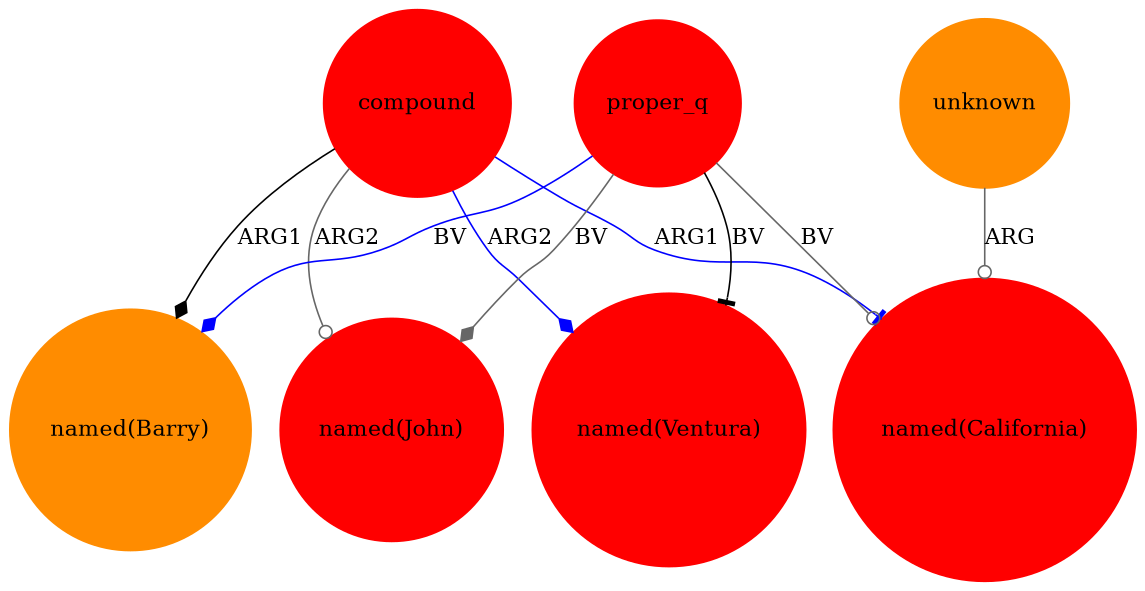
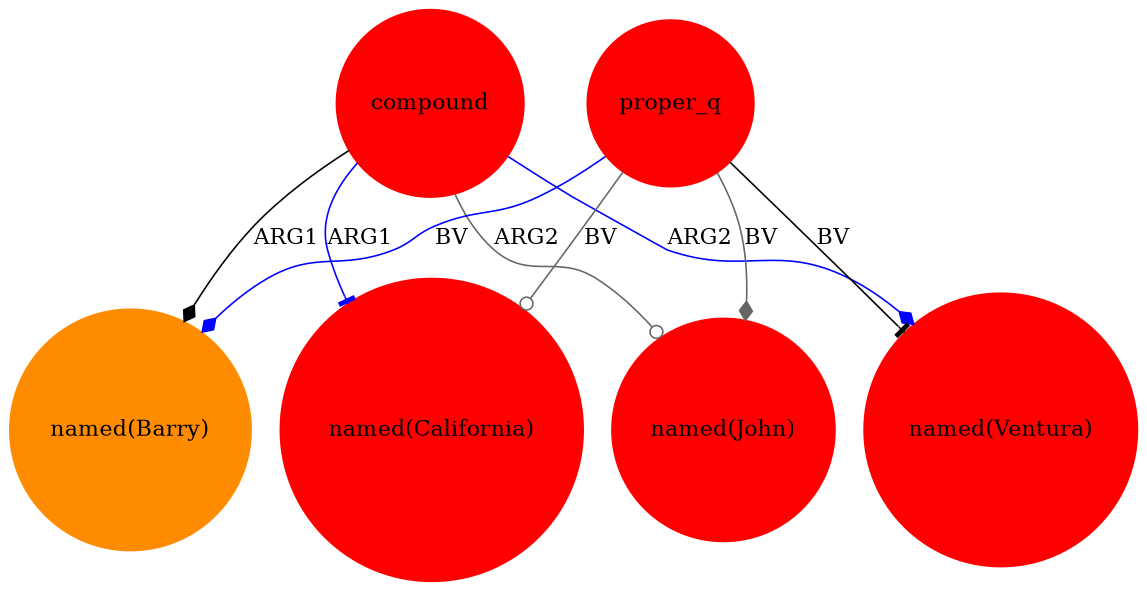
node "unknown": removed
